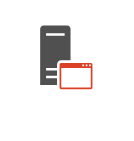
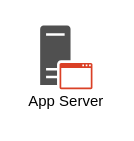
node "App Server": added
